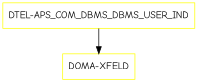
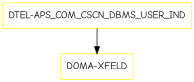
node "DTEL-APS_COM_DBMS_DBMS_USER_IND": label "DTEL-APS_COM_DBMS_DBMS_USER_IND" -> "DTEL-APS_COM_CSCN_DBMS_USER_IND"
